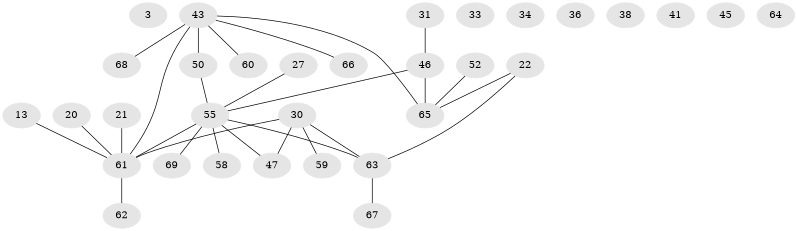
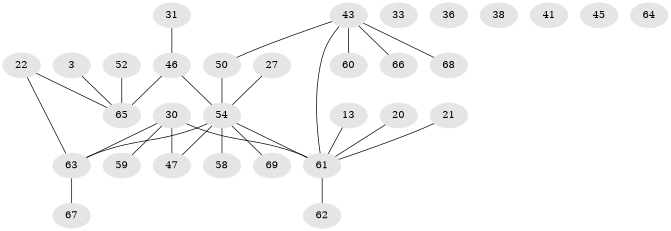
node "34": removed
edge "43" -- "65": now "3" -- "65"
node "55": label "55" -> "54"
